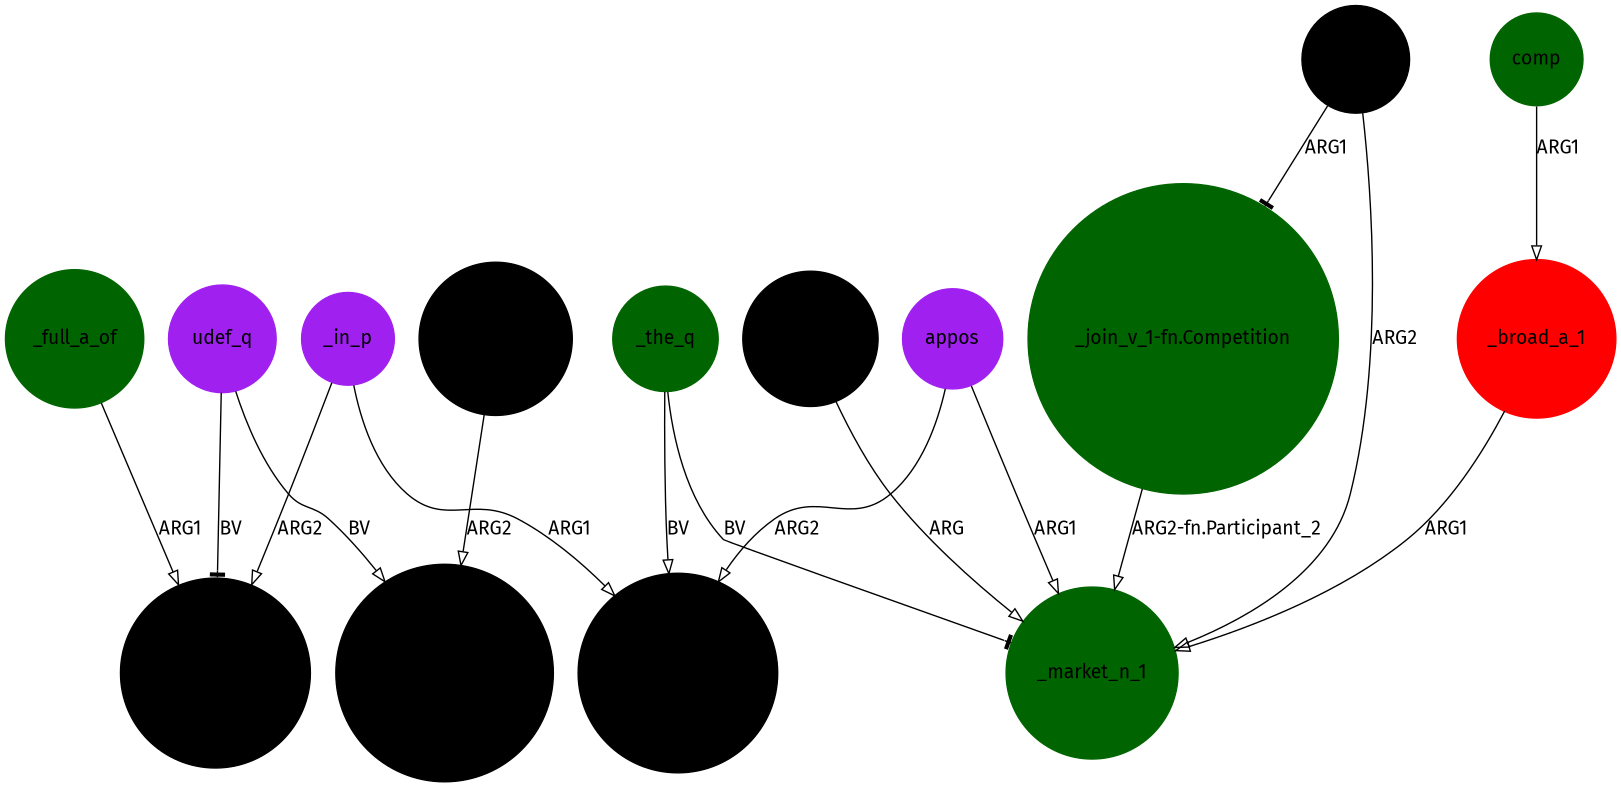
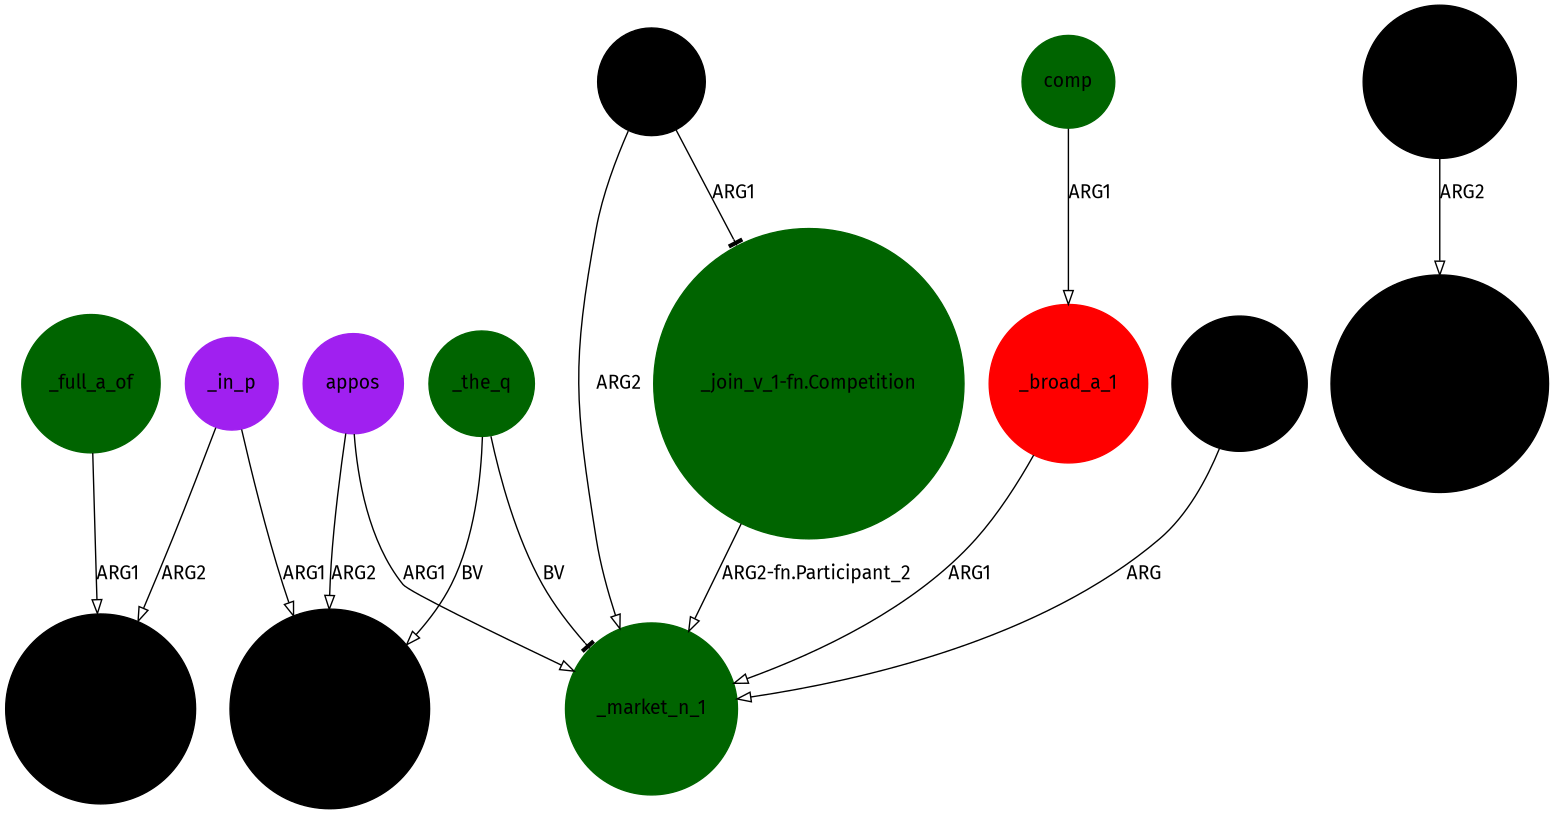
node "udef_q": removed
